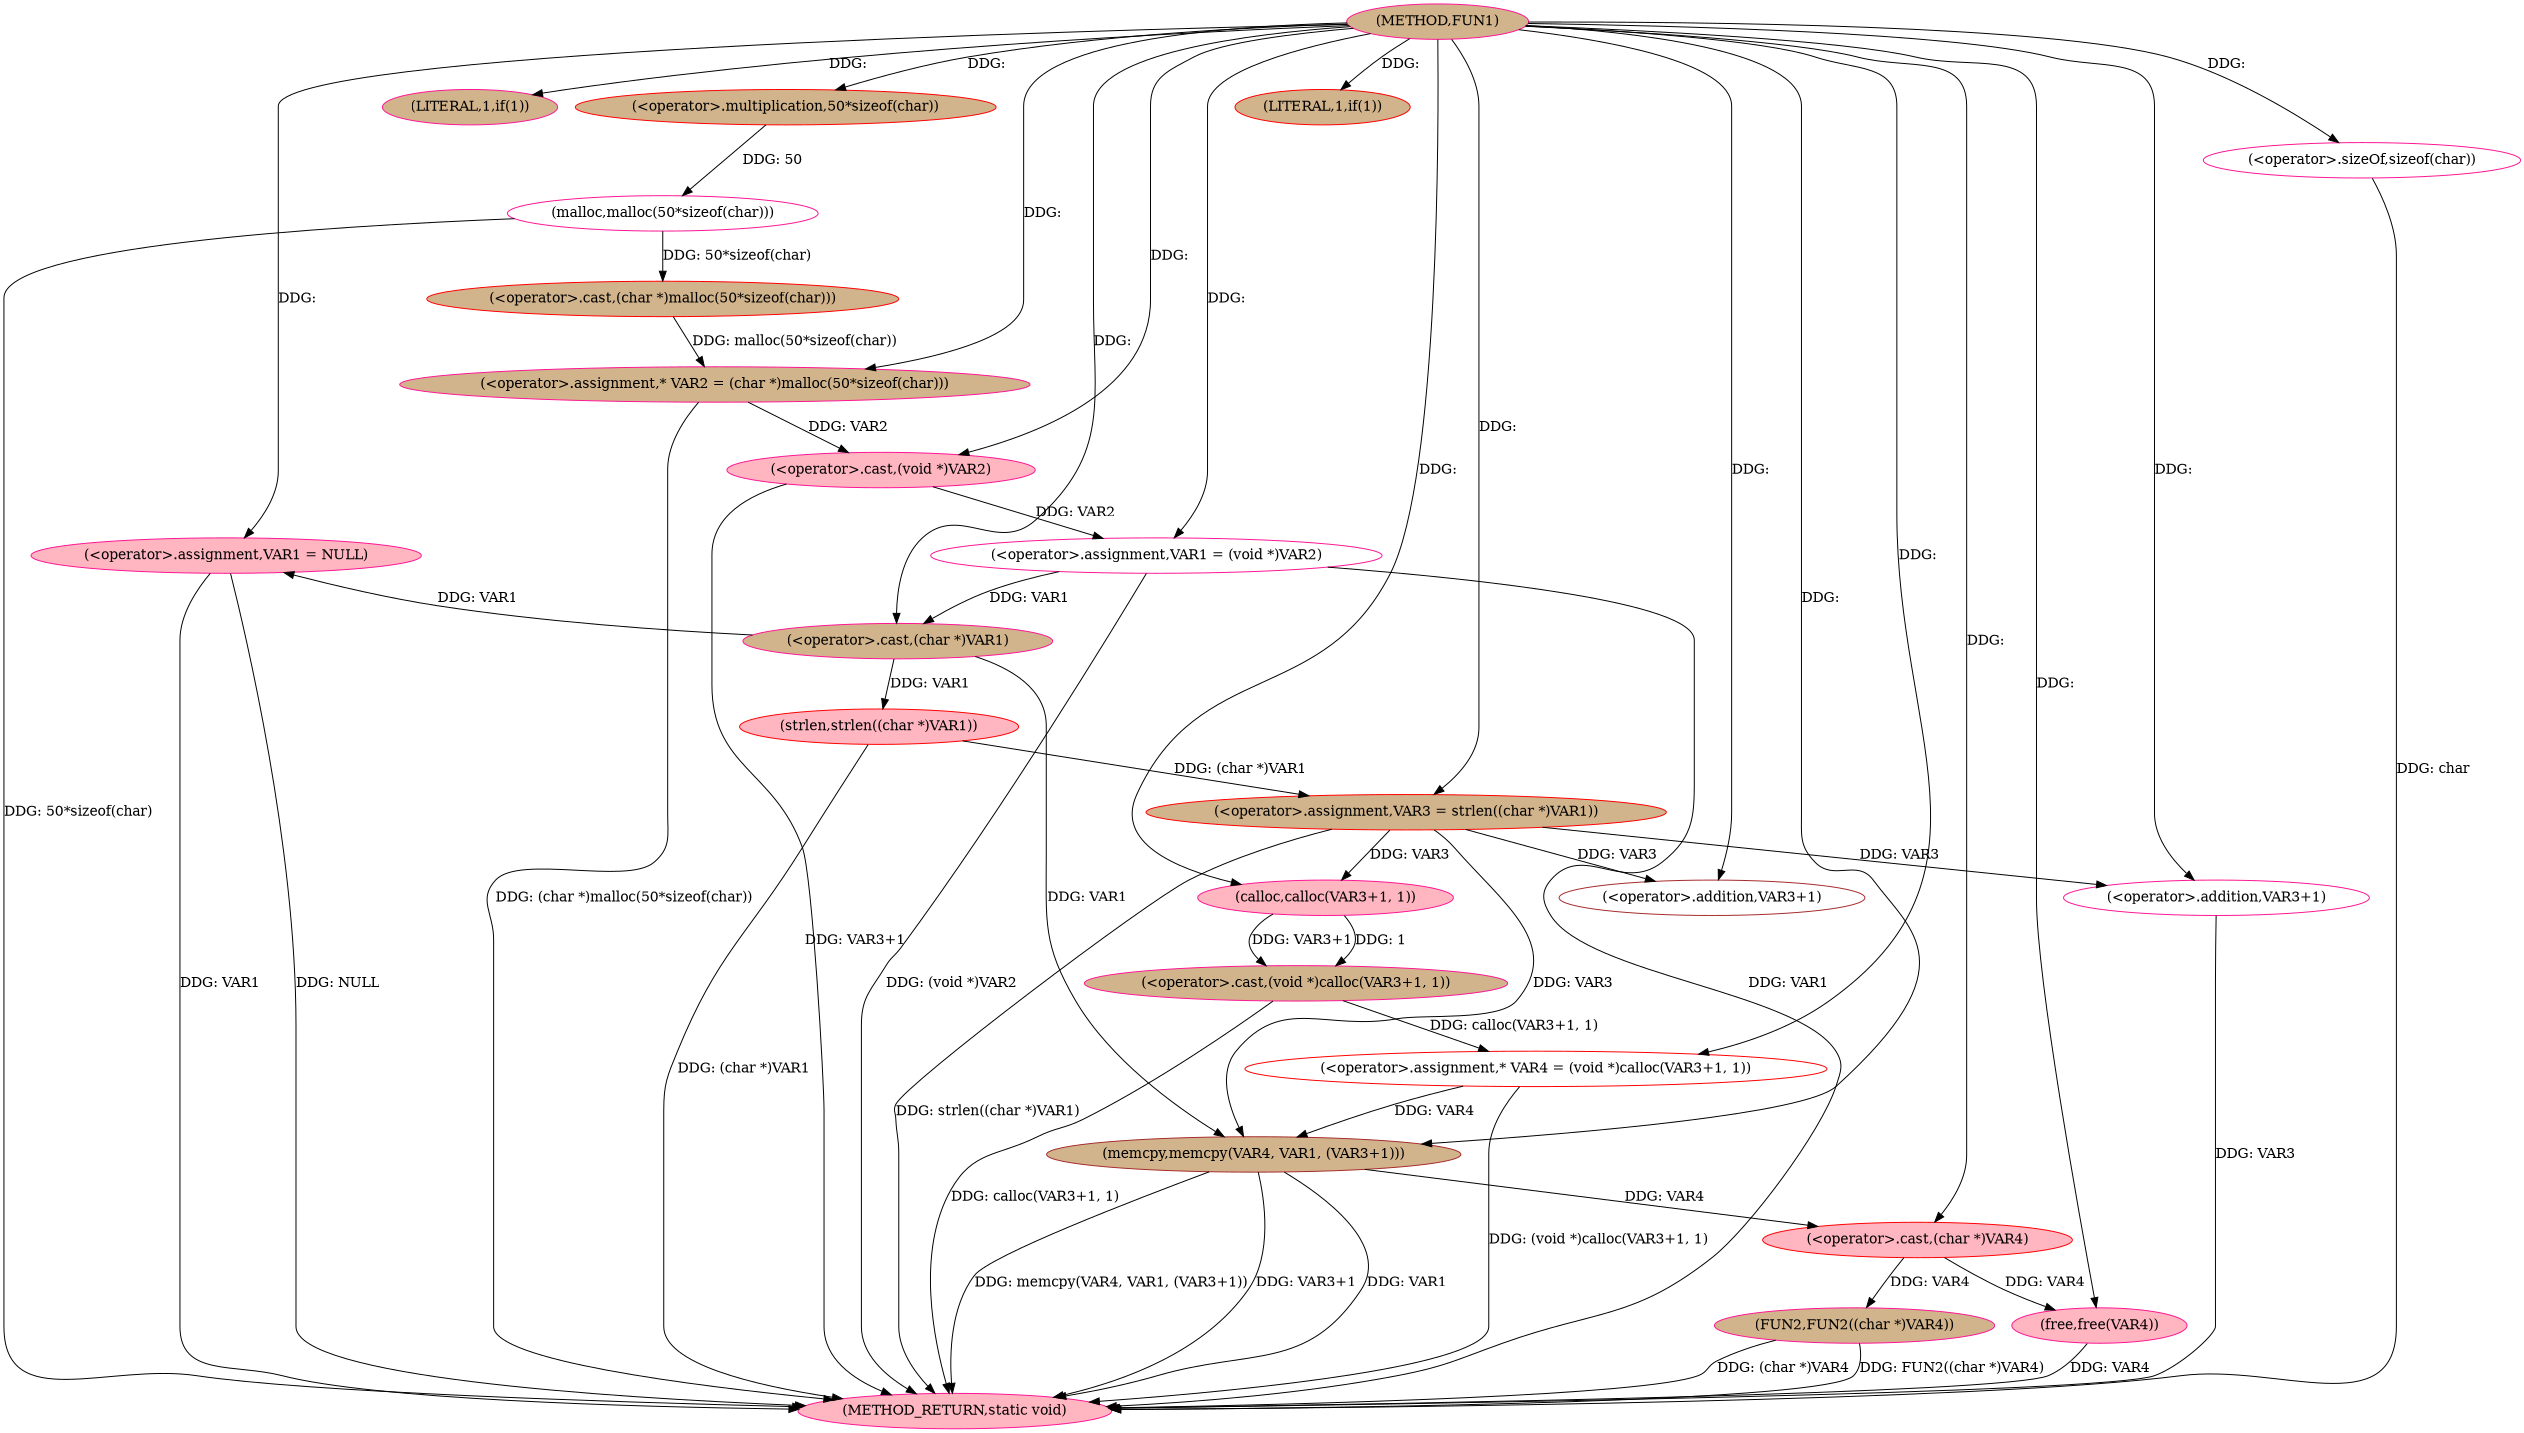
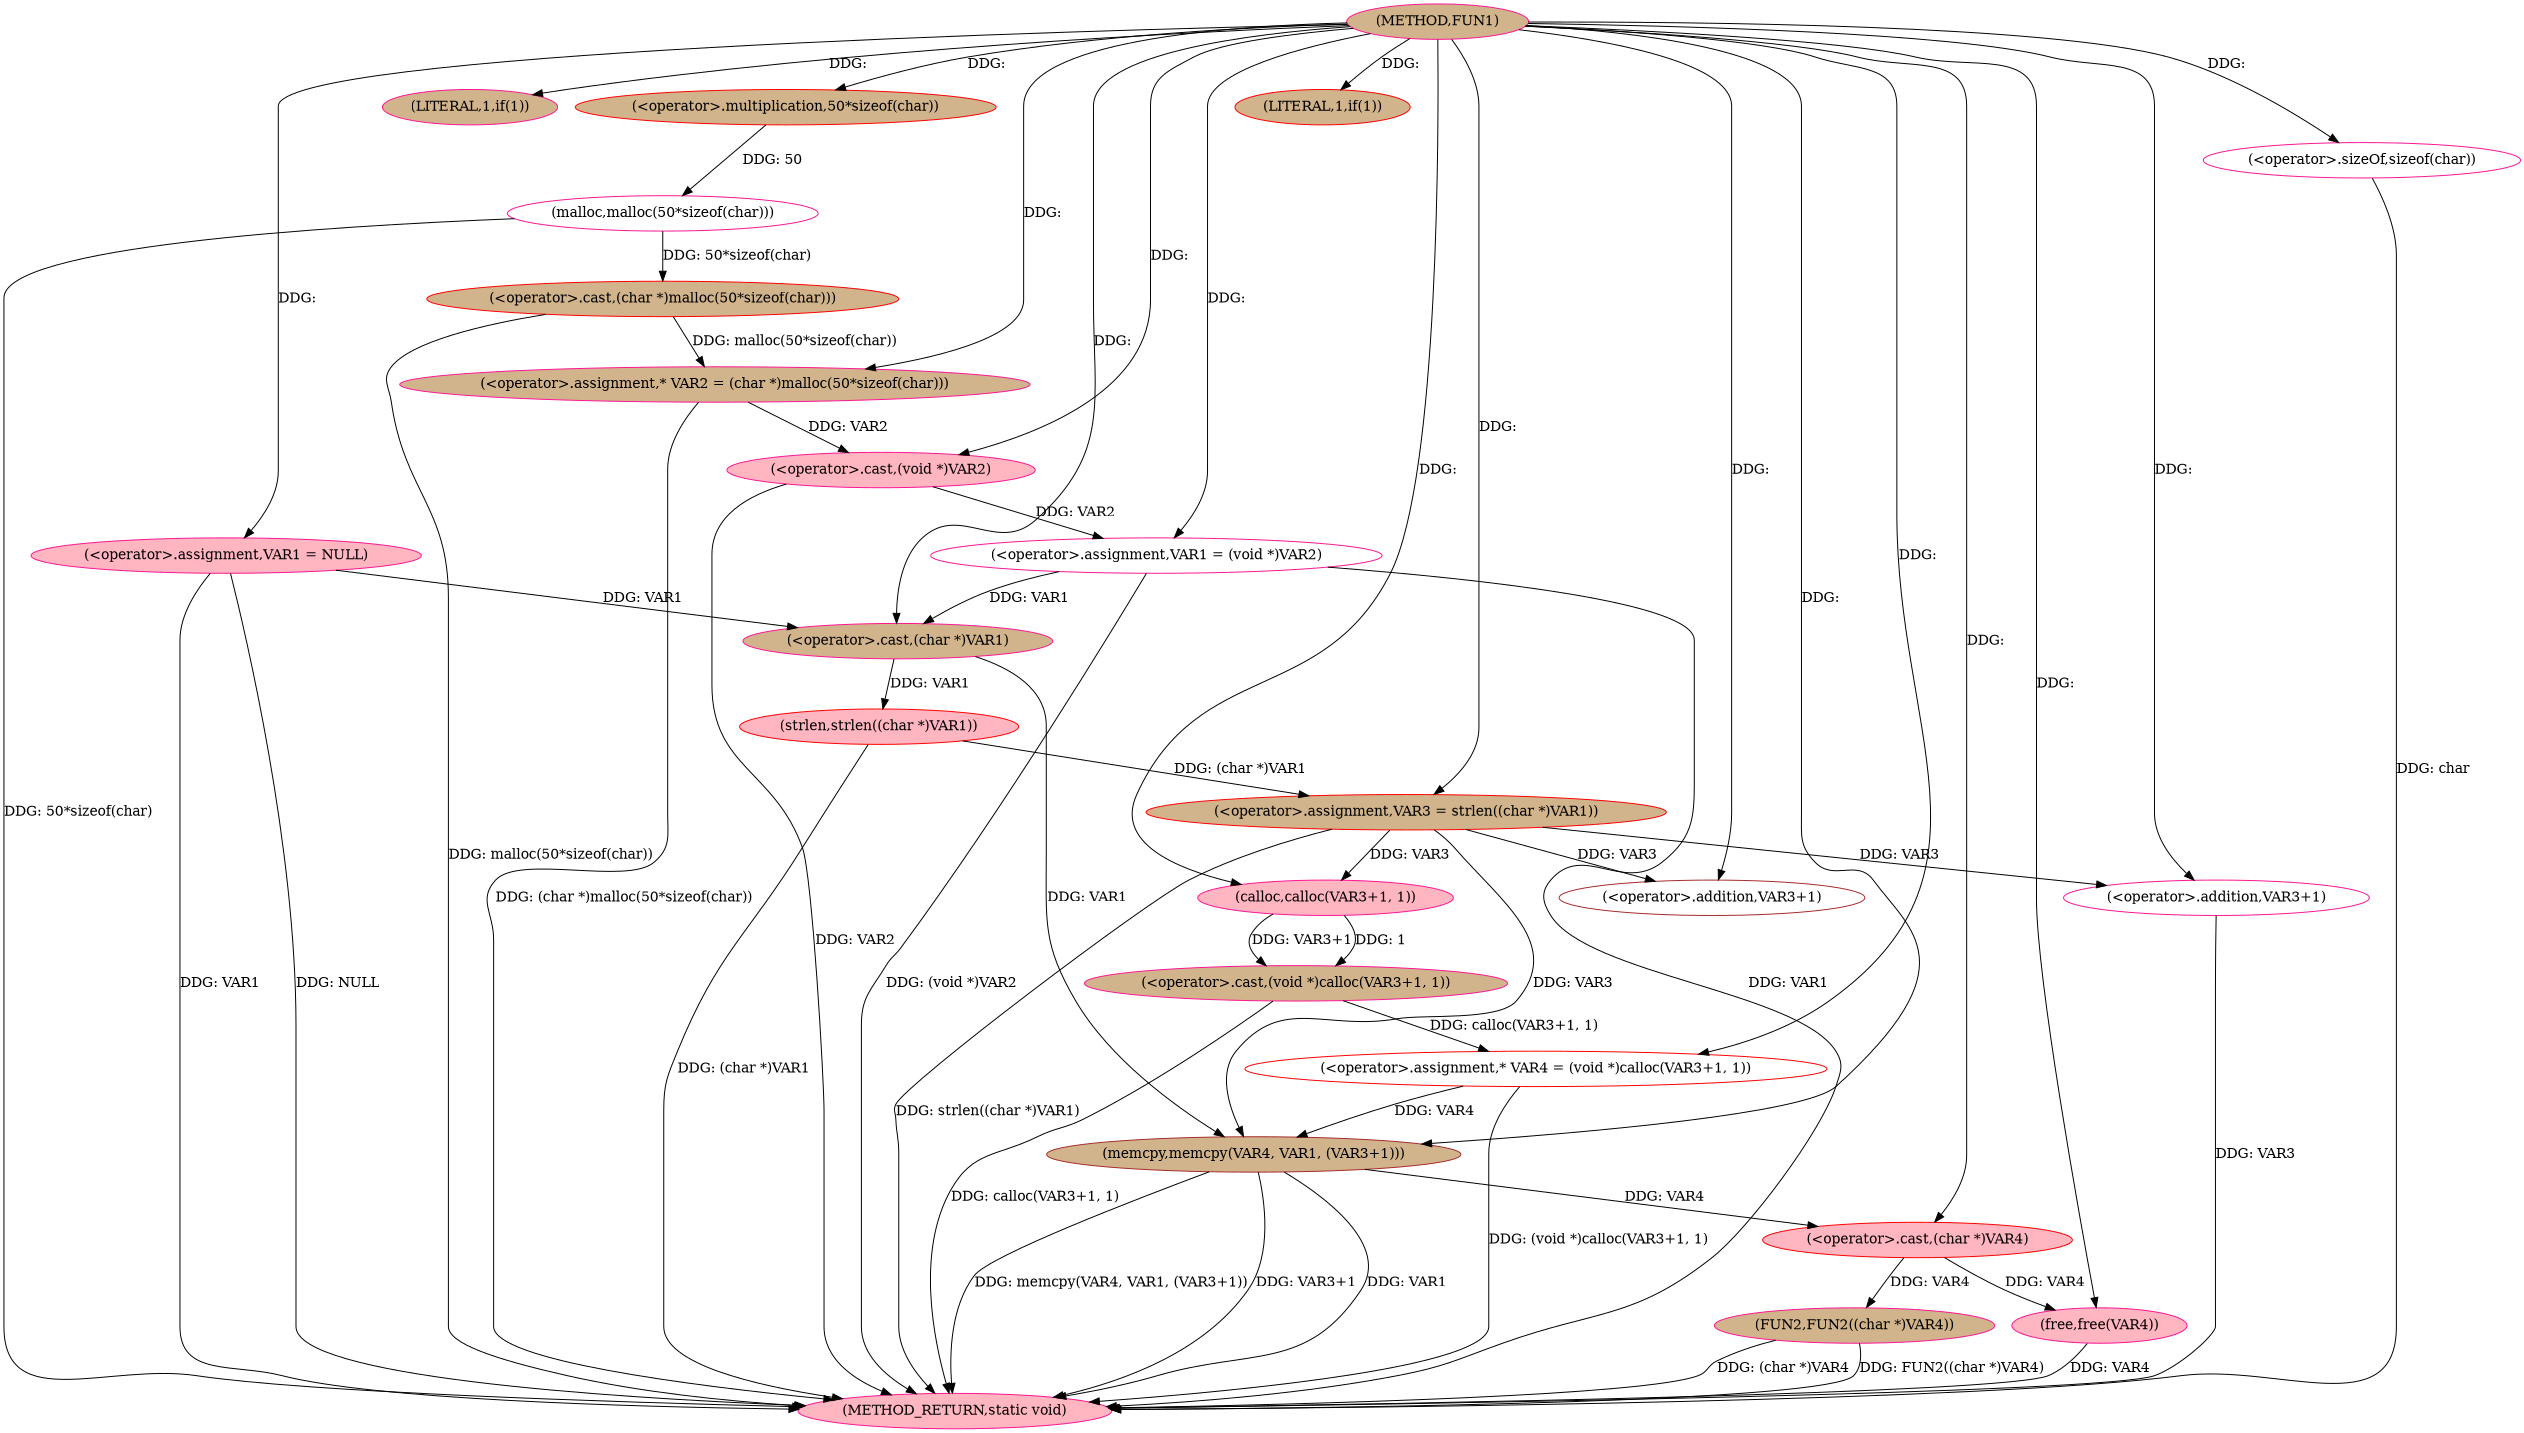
edge "(<operator>.cast,(char *)VAR1)" -> "(<operator>.assignment,VAR1 = NULL)": reversed
edge "(<operator>.cast,(char *)malloc(50*sizeof(char)))" -> "(METHOD_RETURN,static void)": added, label "DDG: malloc(50*sizeof(char))"
edge "(<operator>.cast,(void *)VAR2)" -> "(METHOD_RETURN,static void)": label "DDG: VAR3+1" -> "DDG: VAR2"
